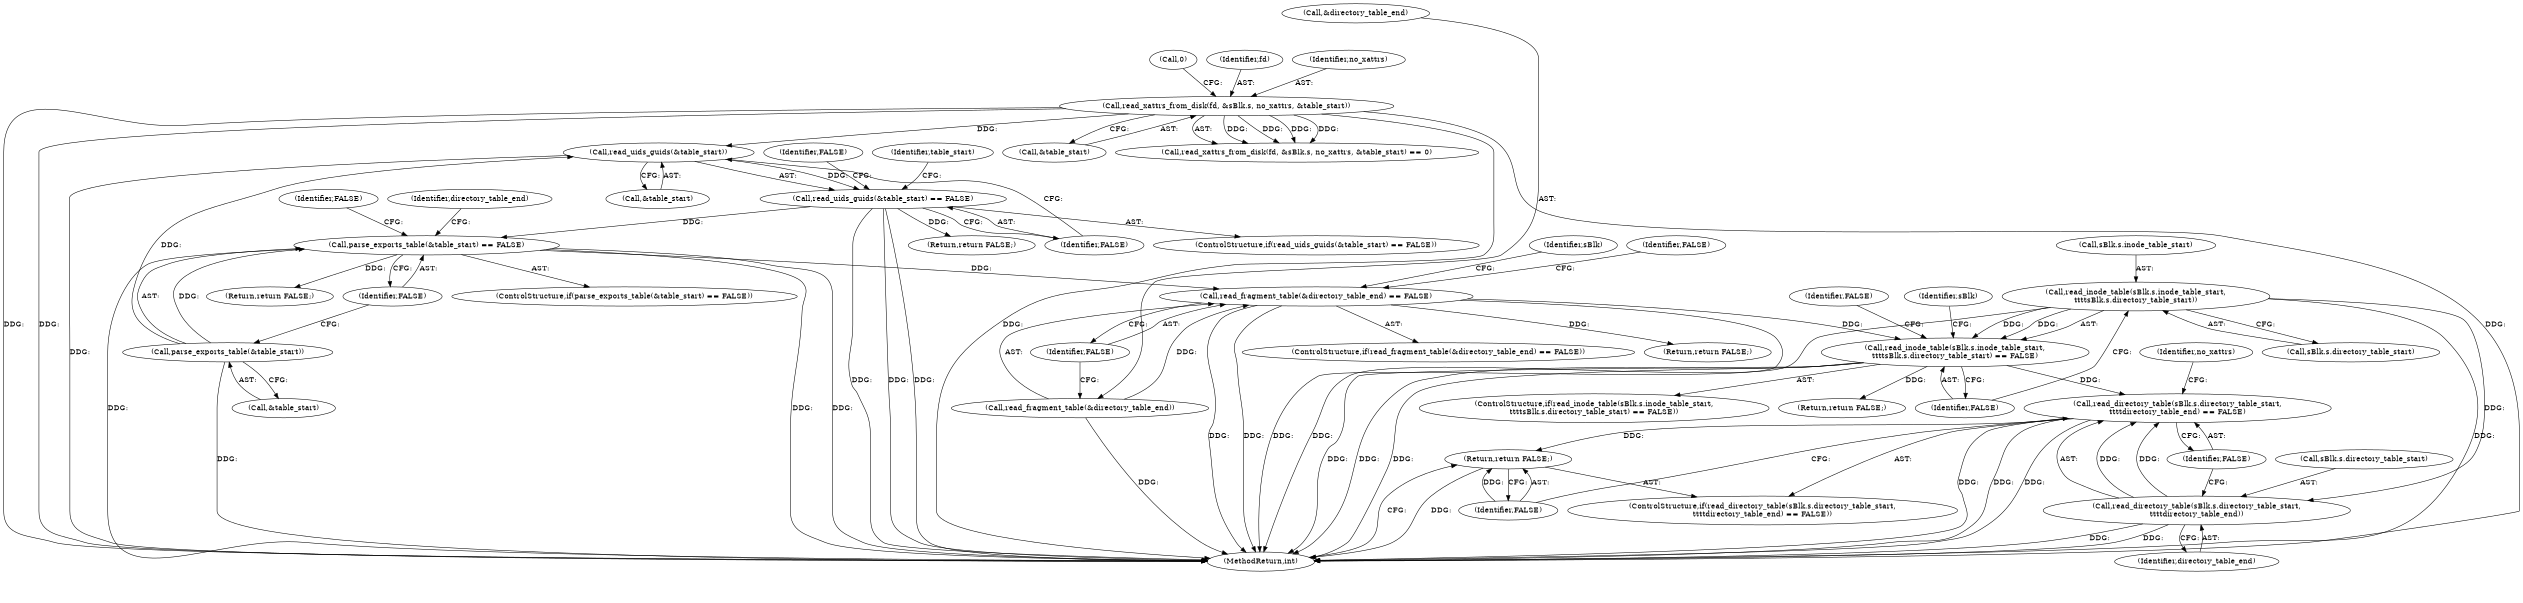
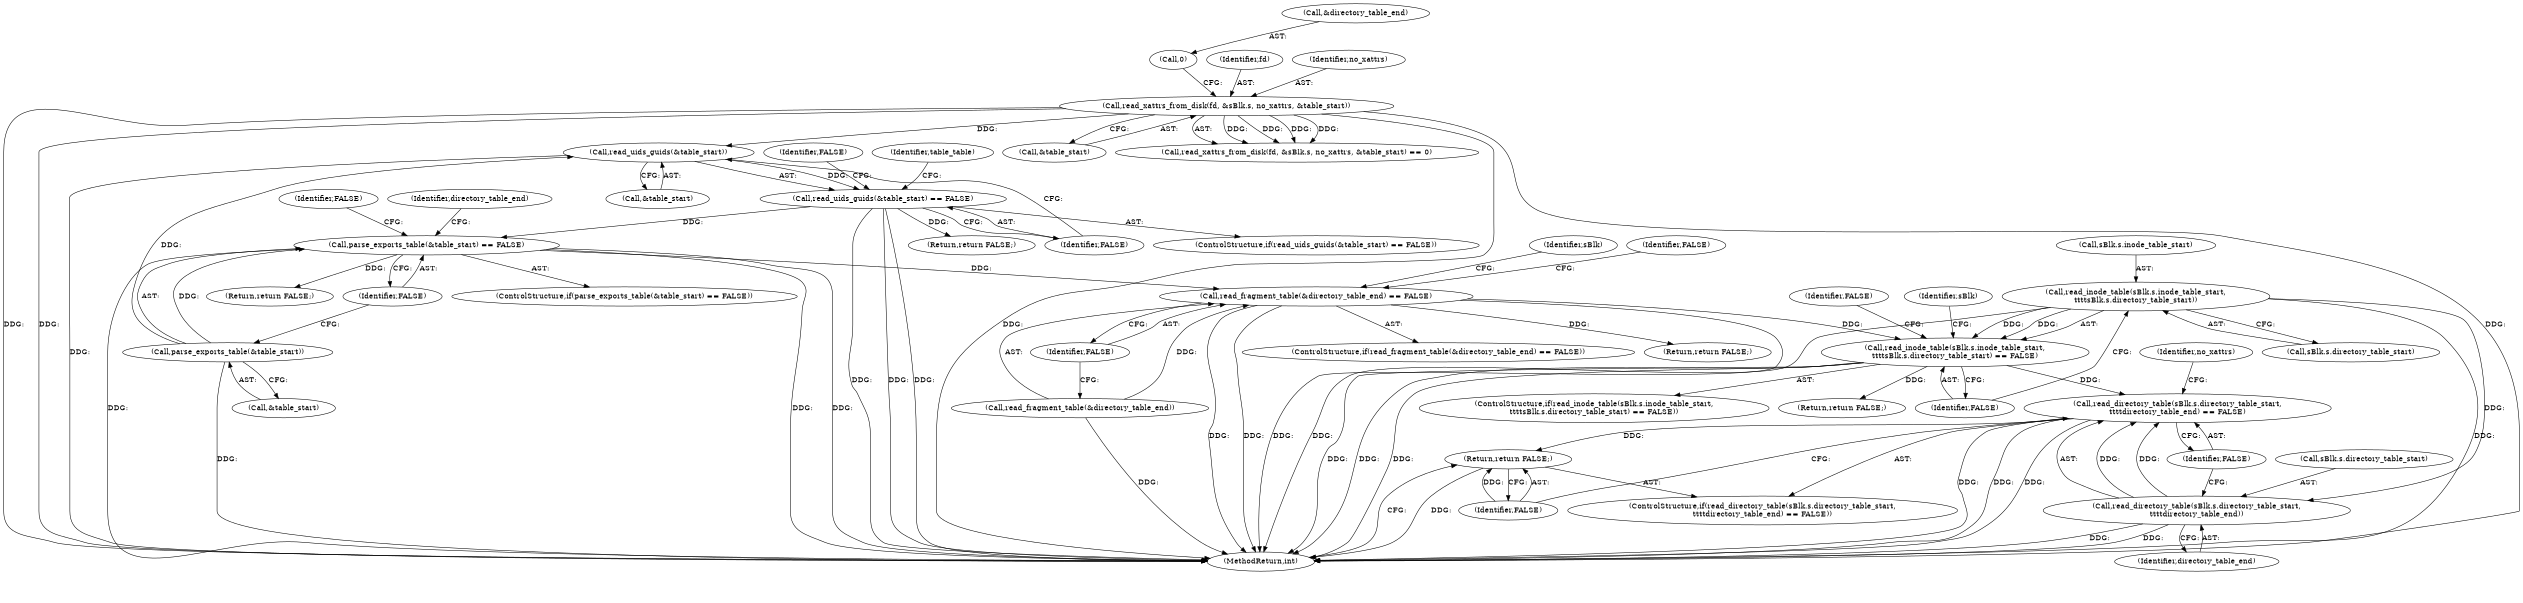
node "(Identifier,table_start)": label "(Identifier,table_start)" -> "(Identifier,table_table)"
edge "(Call,&directory_table_end)" -> "(Call,read_fragment_table(&directory_table_end))": now "(Call,&directory_table_end)" -> "(Call,0)"
